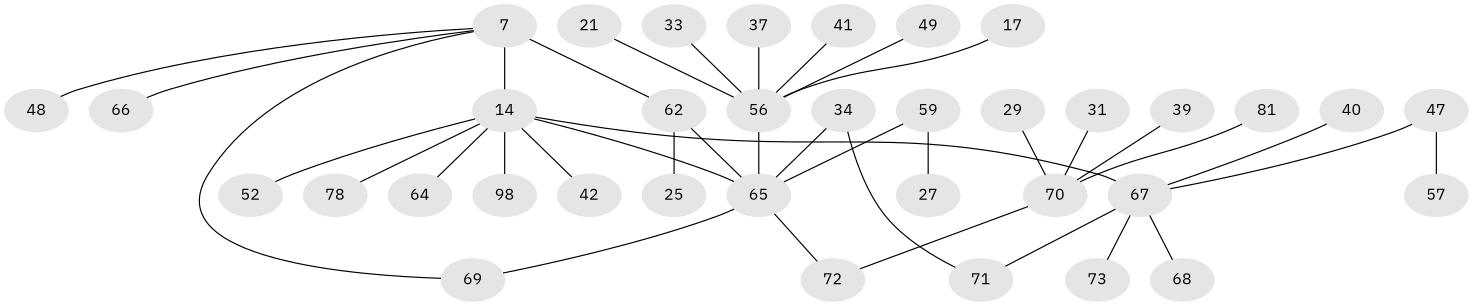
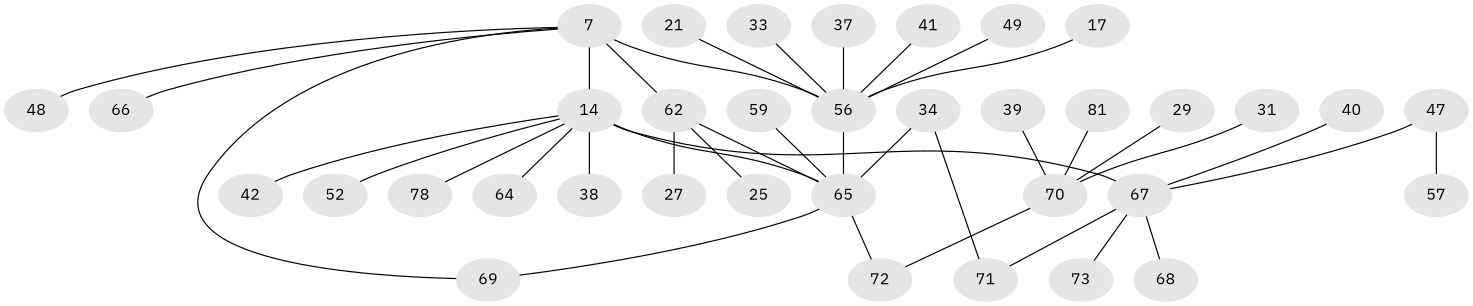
edge "7" -- "56": added
edge "59" -- "27": now "62" -- "27"
node "98": label "98" -> "38"
